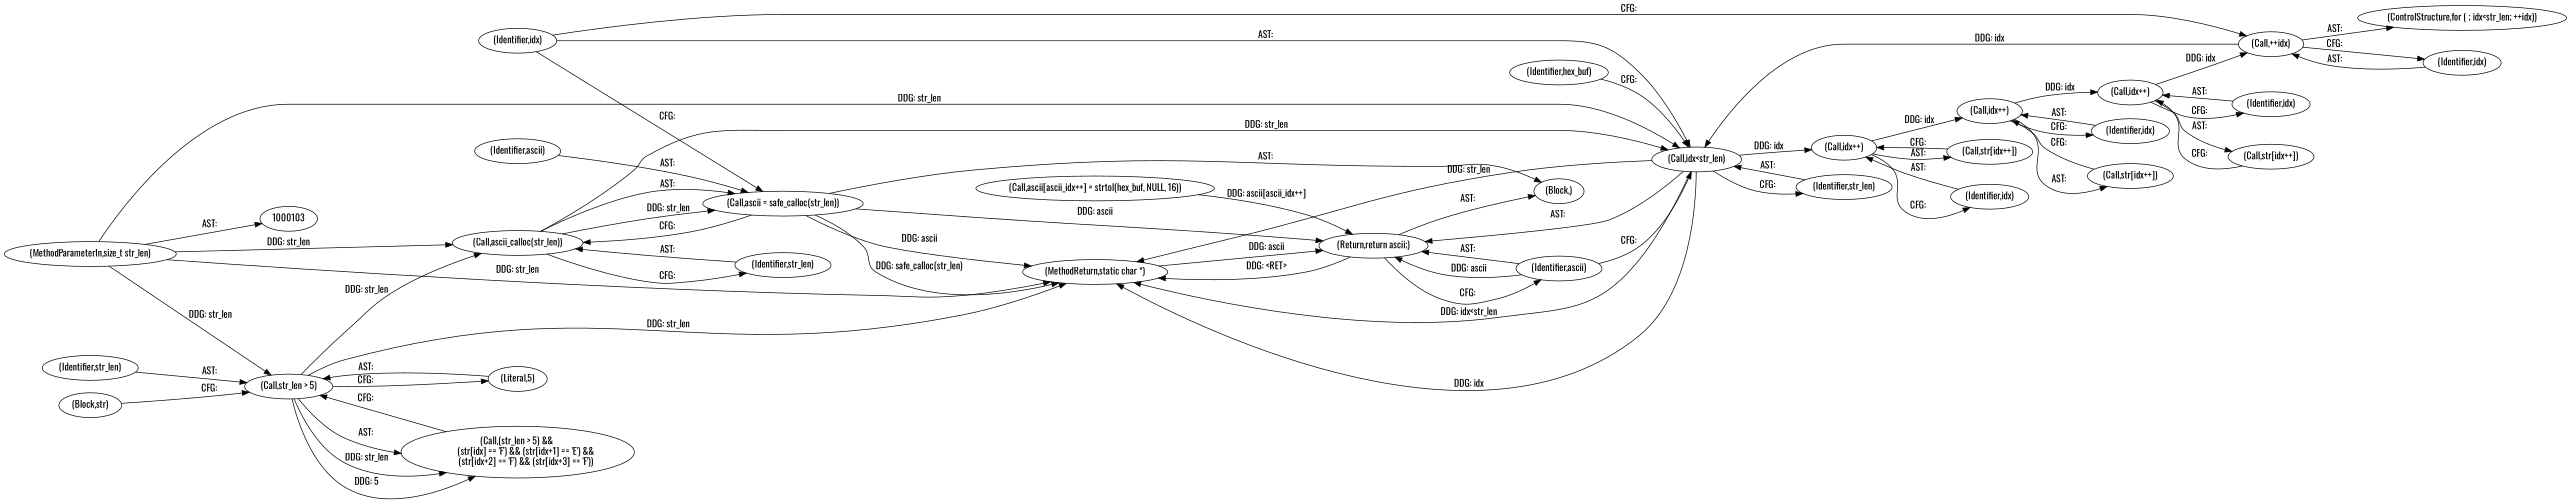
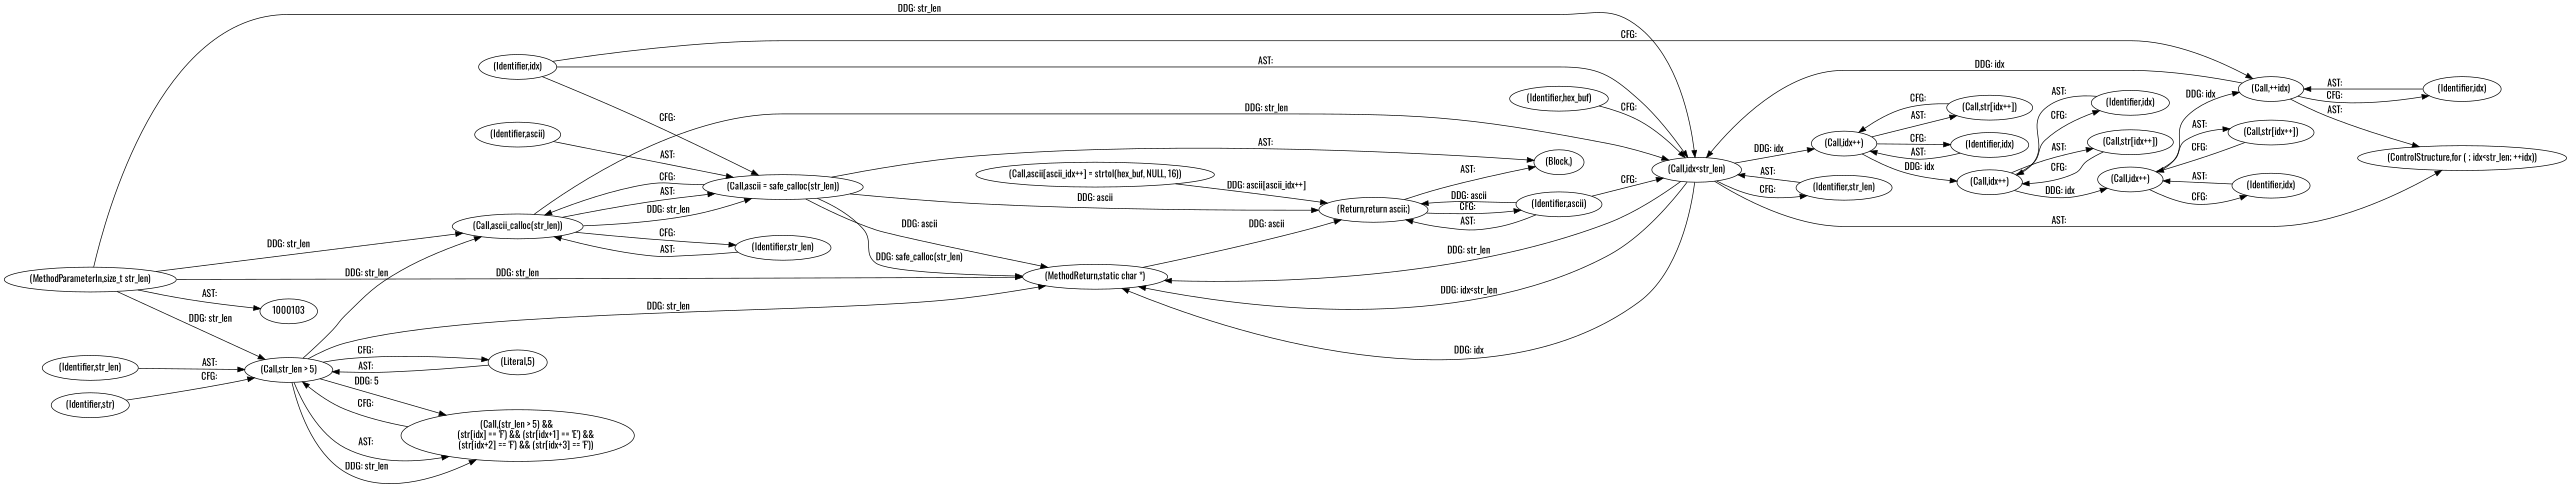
edge "(Call,idx<str_len)" -> "(Return,return ascii;)": now "(Call,idx<str_len)" -> "(ControlStructure,for ( ; idx<str_len; ++idx))"
edge "(Return,return ascii;)" -> "(MethodReturn,static char *)": removed, label "DDG: <RET>"
node "(Block,str)": label "(Block,str)" -> "(Identifier,str)"
